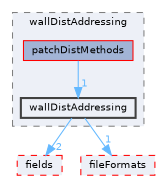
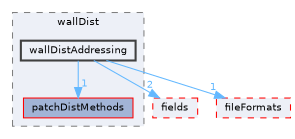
cluster "wallDistAddressing": label "wallDistAddressing" -> "wallDist"
edge "patchDistMethods" -> "wallDistAddressing": reversed
